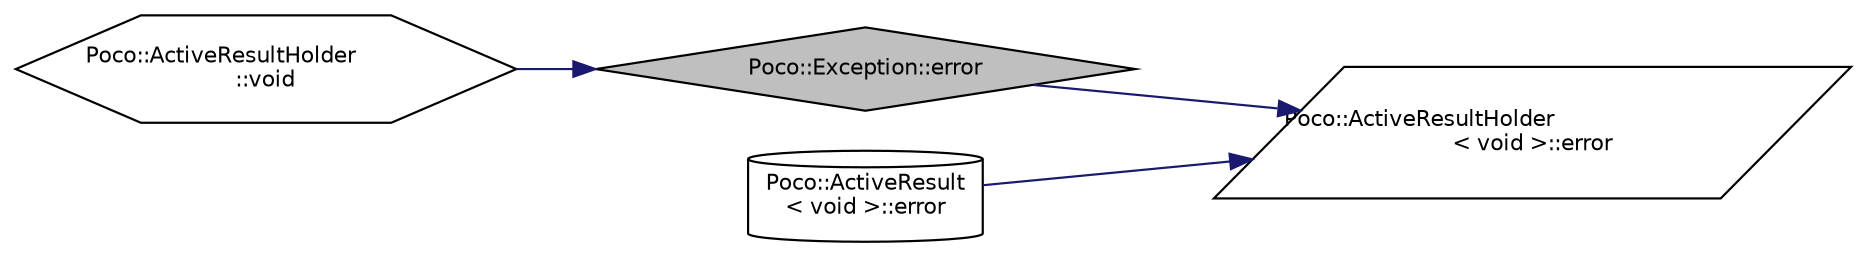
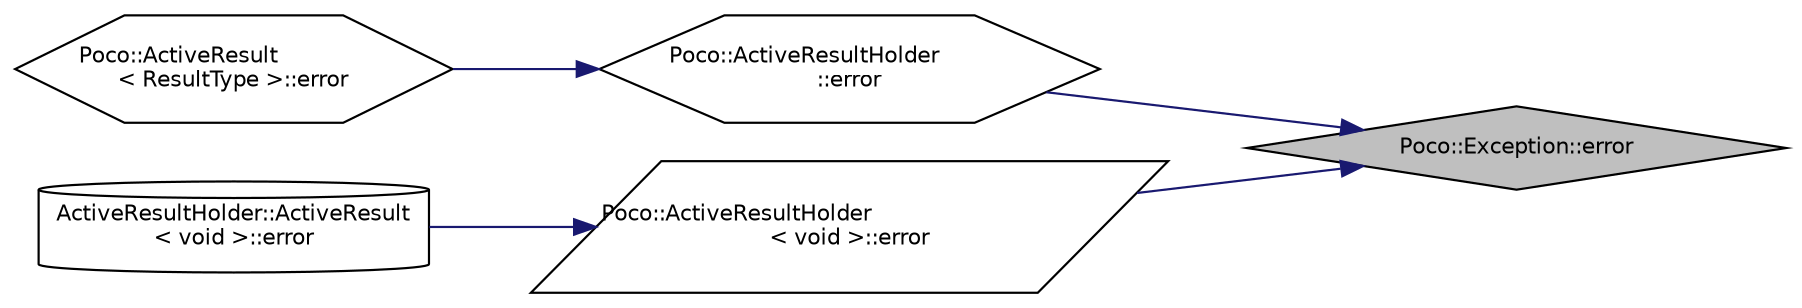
node "Poco::ActiveResult < ResultType >::error": added
node "Poco::ActiveResultHolder ::void": label "Poco::ActiveResultHolder ::void" -> "Poco::ActiveResultHolder ::error"
edge "Poco::Exception::error" -> "Poco::ActiveResultHolder < void >::error": reversed
node "Poco::ActiveResult < void >::error": label "Poco::ActiveResult < void >::error" -> "ActiveResultHolder::ActiveResult < void >::error"
